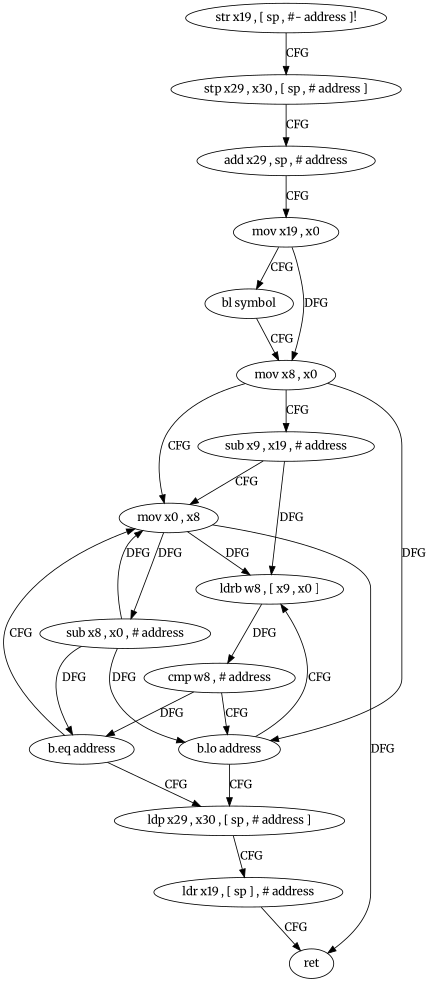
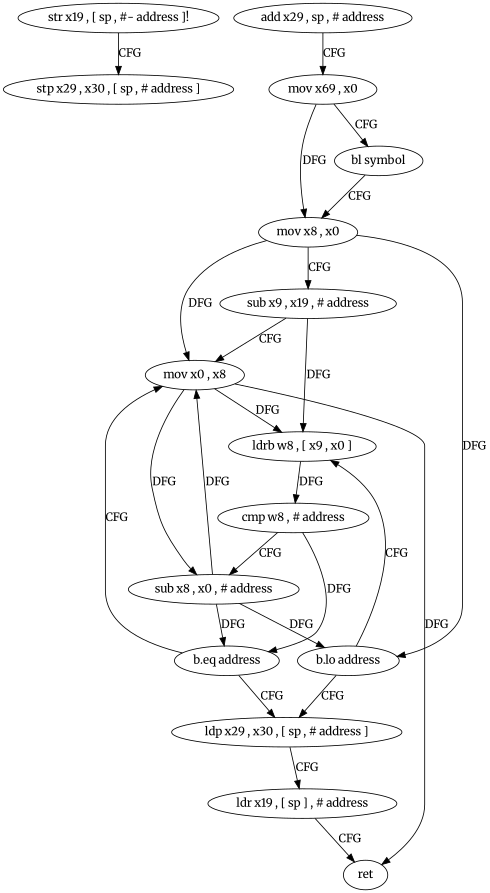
edge "stp x29 , x30 , [ sp , # address ]" -> "add x29 , sp , # address": removed, label "CFG"
node "mov x19 , x0": label "mov x19 , x0" -> "mov x69 , x0"
edge "mov x8 , x0" -> "mov x0 , x8": label "CFG" -> "DFG"
edge "cmp w8 , # address" -> "b.lo address": now "cmp w8 , # address" -> "sub x8 , x0 , # address"
